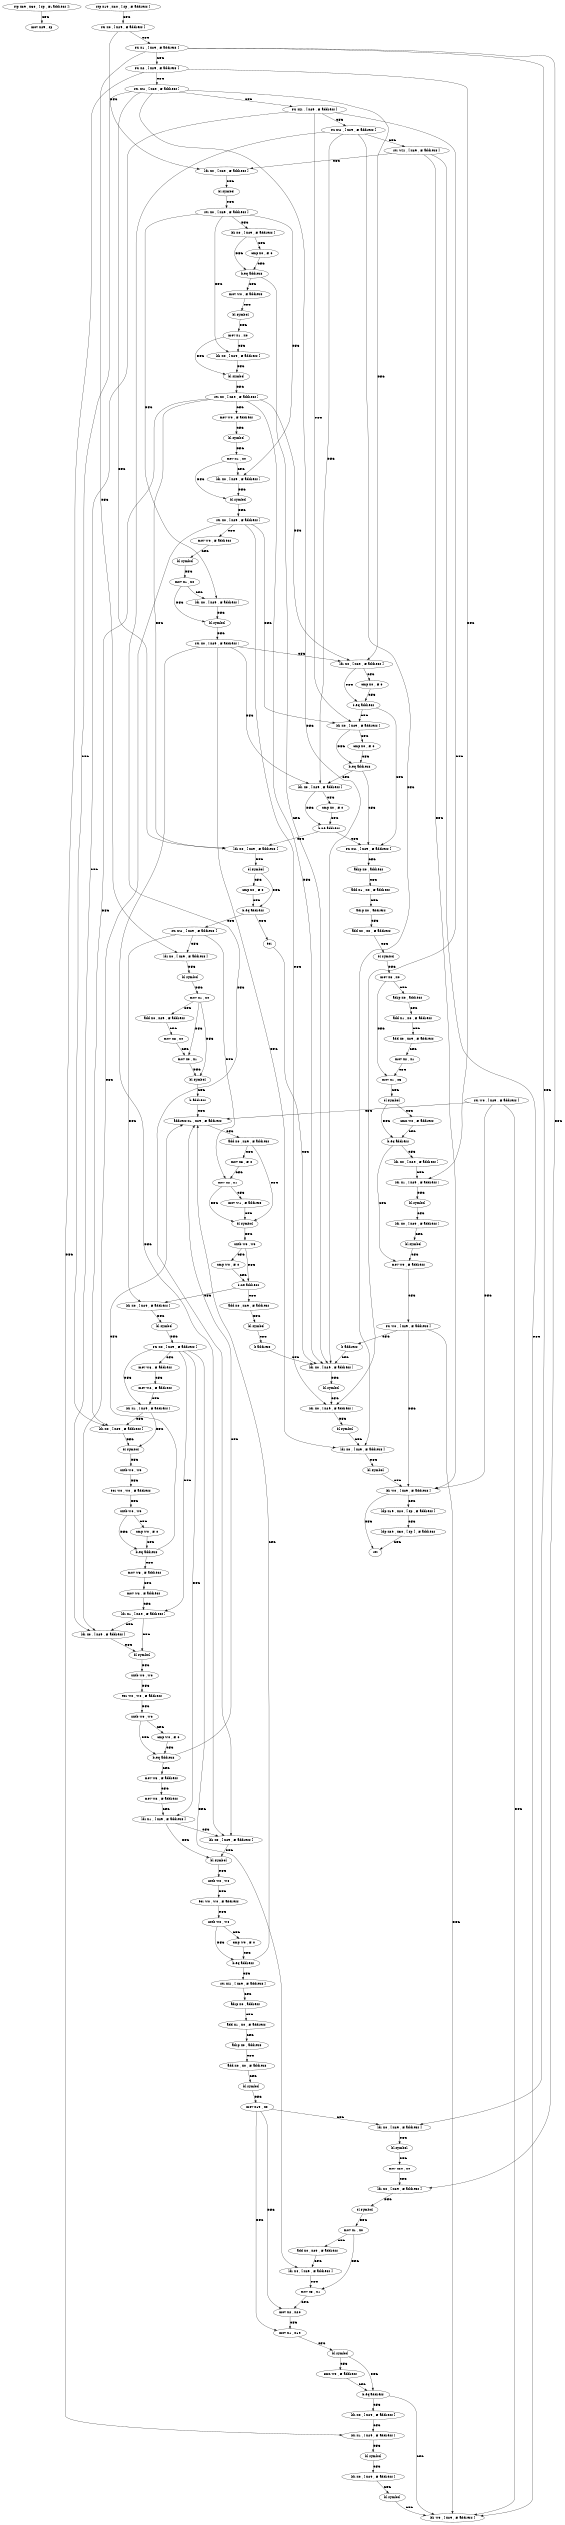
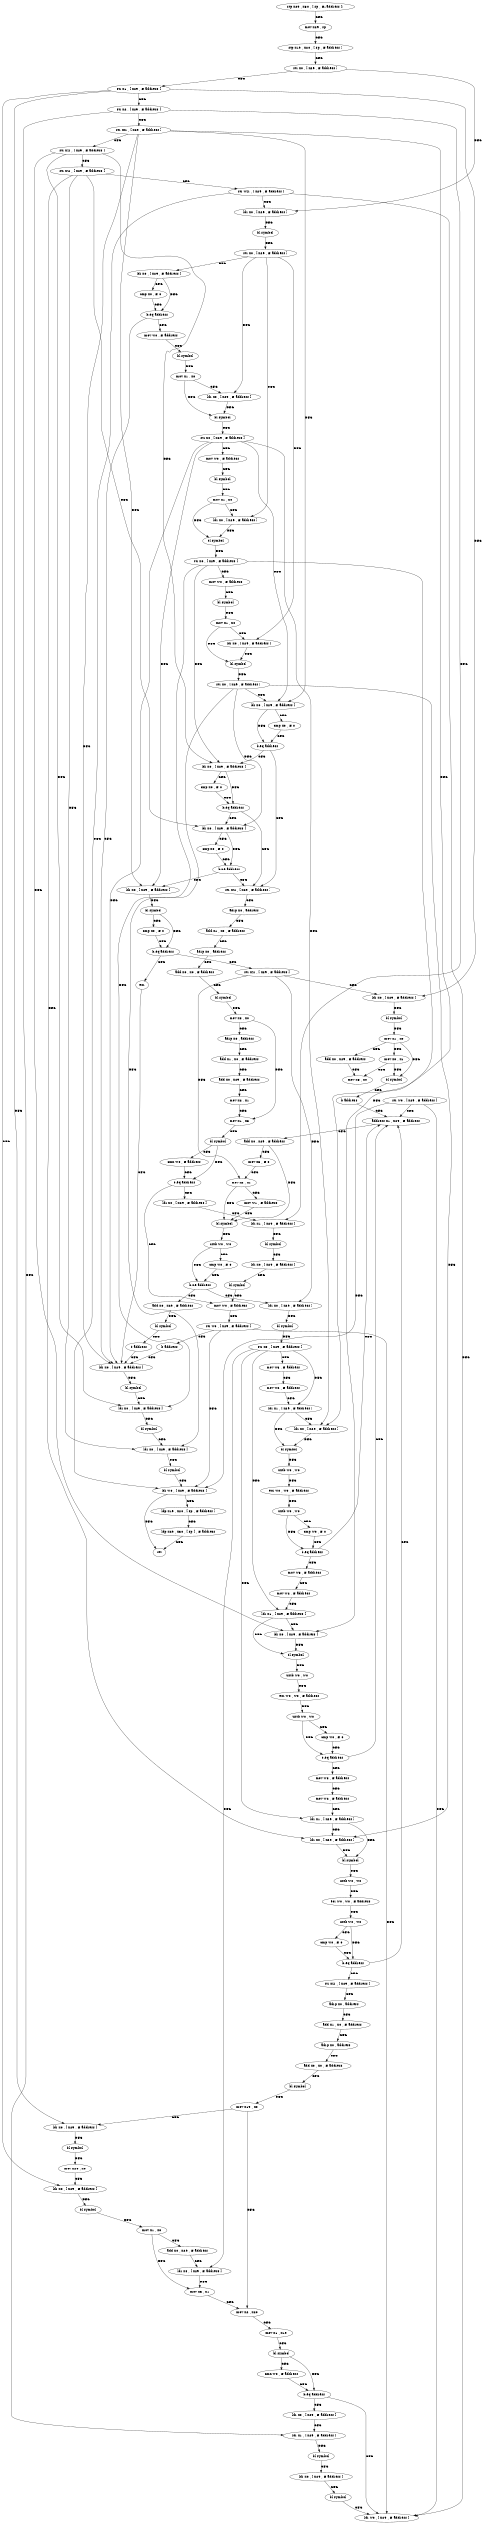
edge "mov x29 , sp" -> "stp x19 , x20 , [ sp , # address ]": added, label "CFG"
edge "mov x8 , x0" -> "mov x0 , x1": reversed
edge "mov x19 , x0" -> "mov x1 , x19": removed, label "DFG"
